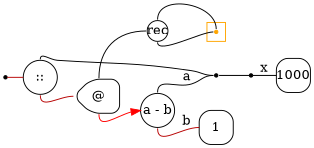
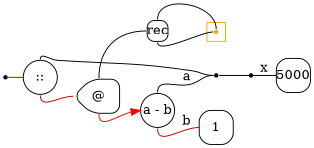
node "rec": shape circle -> square
node "1000": label "1000" -> "5000"
